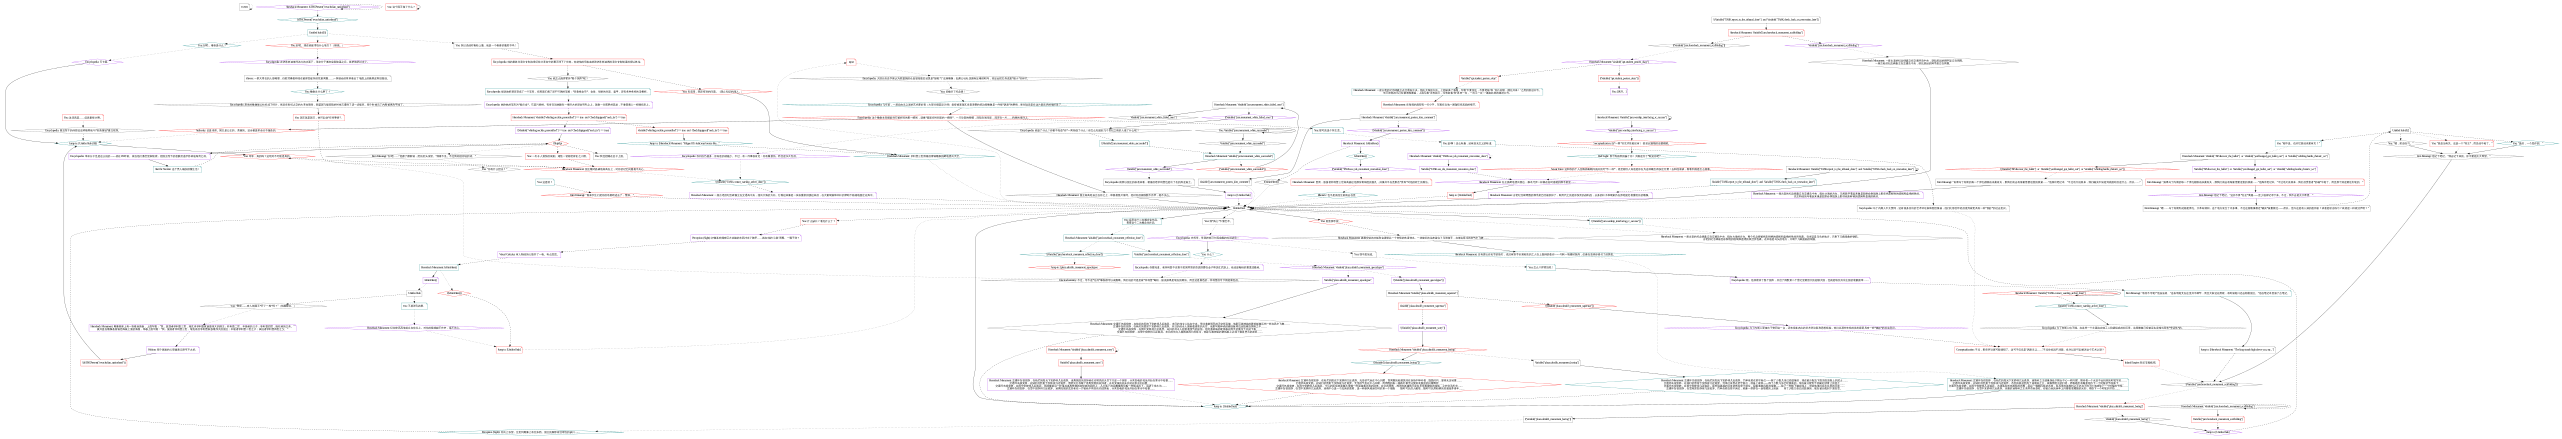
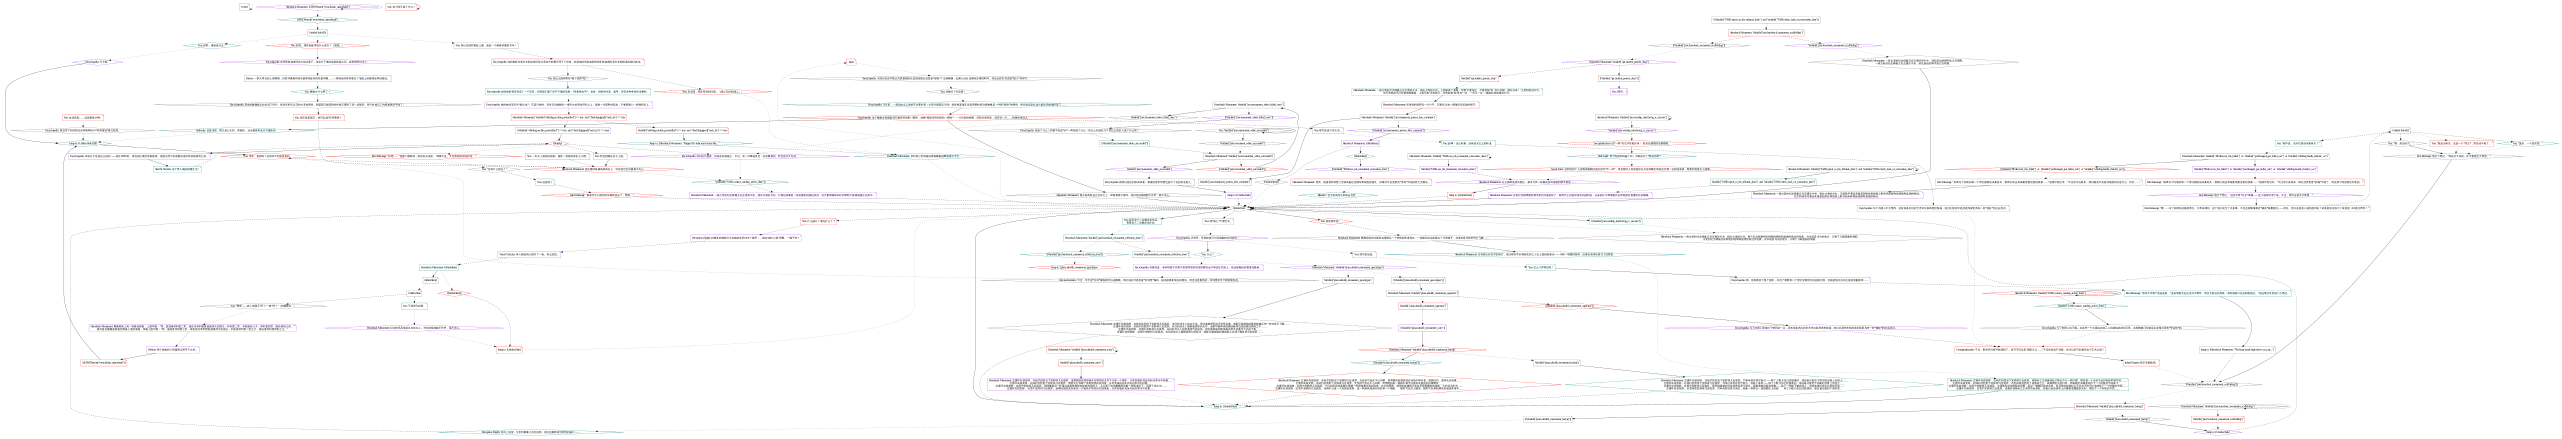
node "Authority: 这是诽谤。国王是公正的，美丽的。这全都是革命分子编造的。": color red -> teal
edge "You: 有道理，我还有别的问题。（阻止知识的涌入。）" -> "Horseback Monument: 菲利普三世滑稽的青铜雕像挑衅地望向天空。": style solid -> dotted
edge "flikipfipi" -> "You: 一出令人震惊的闹剧。难怪一切都变得乱七八糟。": now "flikipfipi" -> "Encyclopedia: 你问自己越多，你知道的就越少。不过，有一件事很肯定：你有脑损伤。而且是永久性的。"
edge "You: “是的，一个恶作剧。”" -> "Kim Kitsuragi: 他记下笔记。“我会记下来的。你不要抱太大希望。”": style solid -> dotted
node "Kim Kitsuragi: “好吧……”他擦了擦眼镜，然后抬头张望。“我看不见。不过我相信你说的话。”": color gray40 -> red
edge "You: 我也想睡在金子上面。" -> "Horseback Monument: 国王耀武扬威地高高在上，对你的记忆问题毫不关心。": added
edge "You: “你有什么想法？”" -> "You: 这是谁？": added
